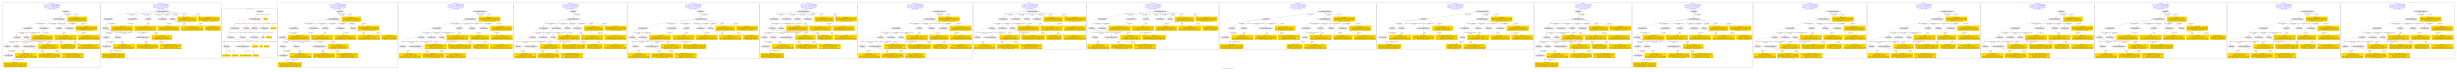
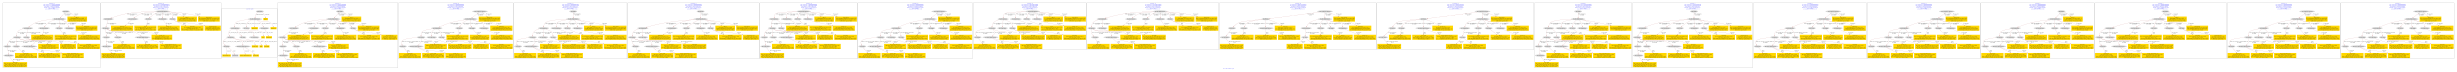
node "description": fillcolor lightgray -> gold
node "title": fillcolor lightgray -> gold
node "nationality": fillcolor gold -> lightgray
